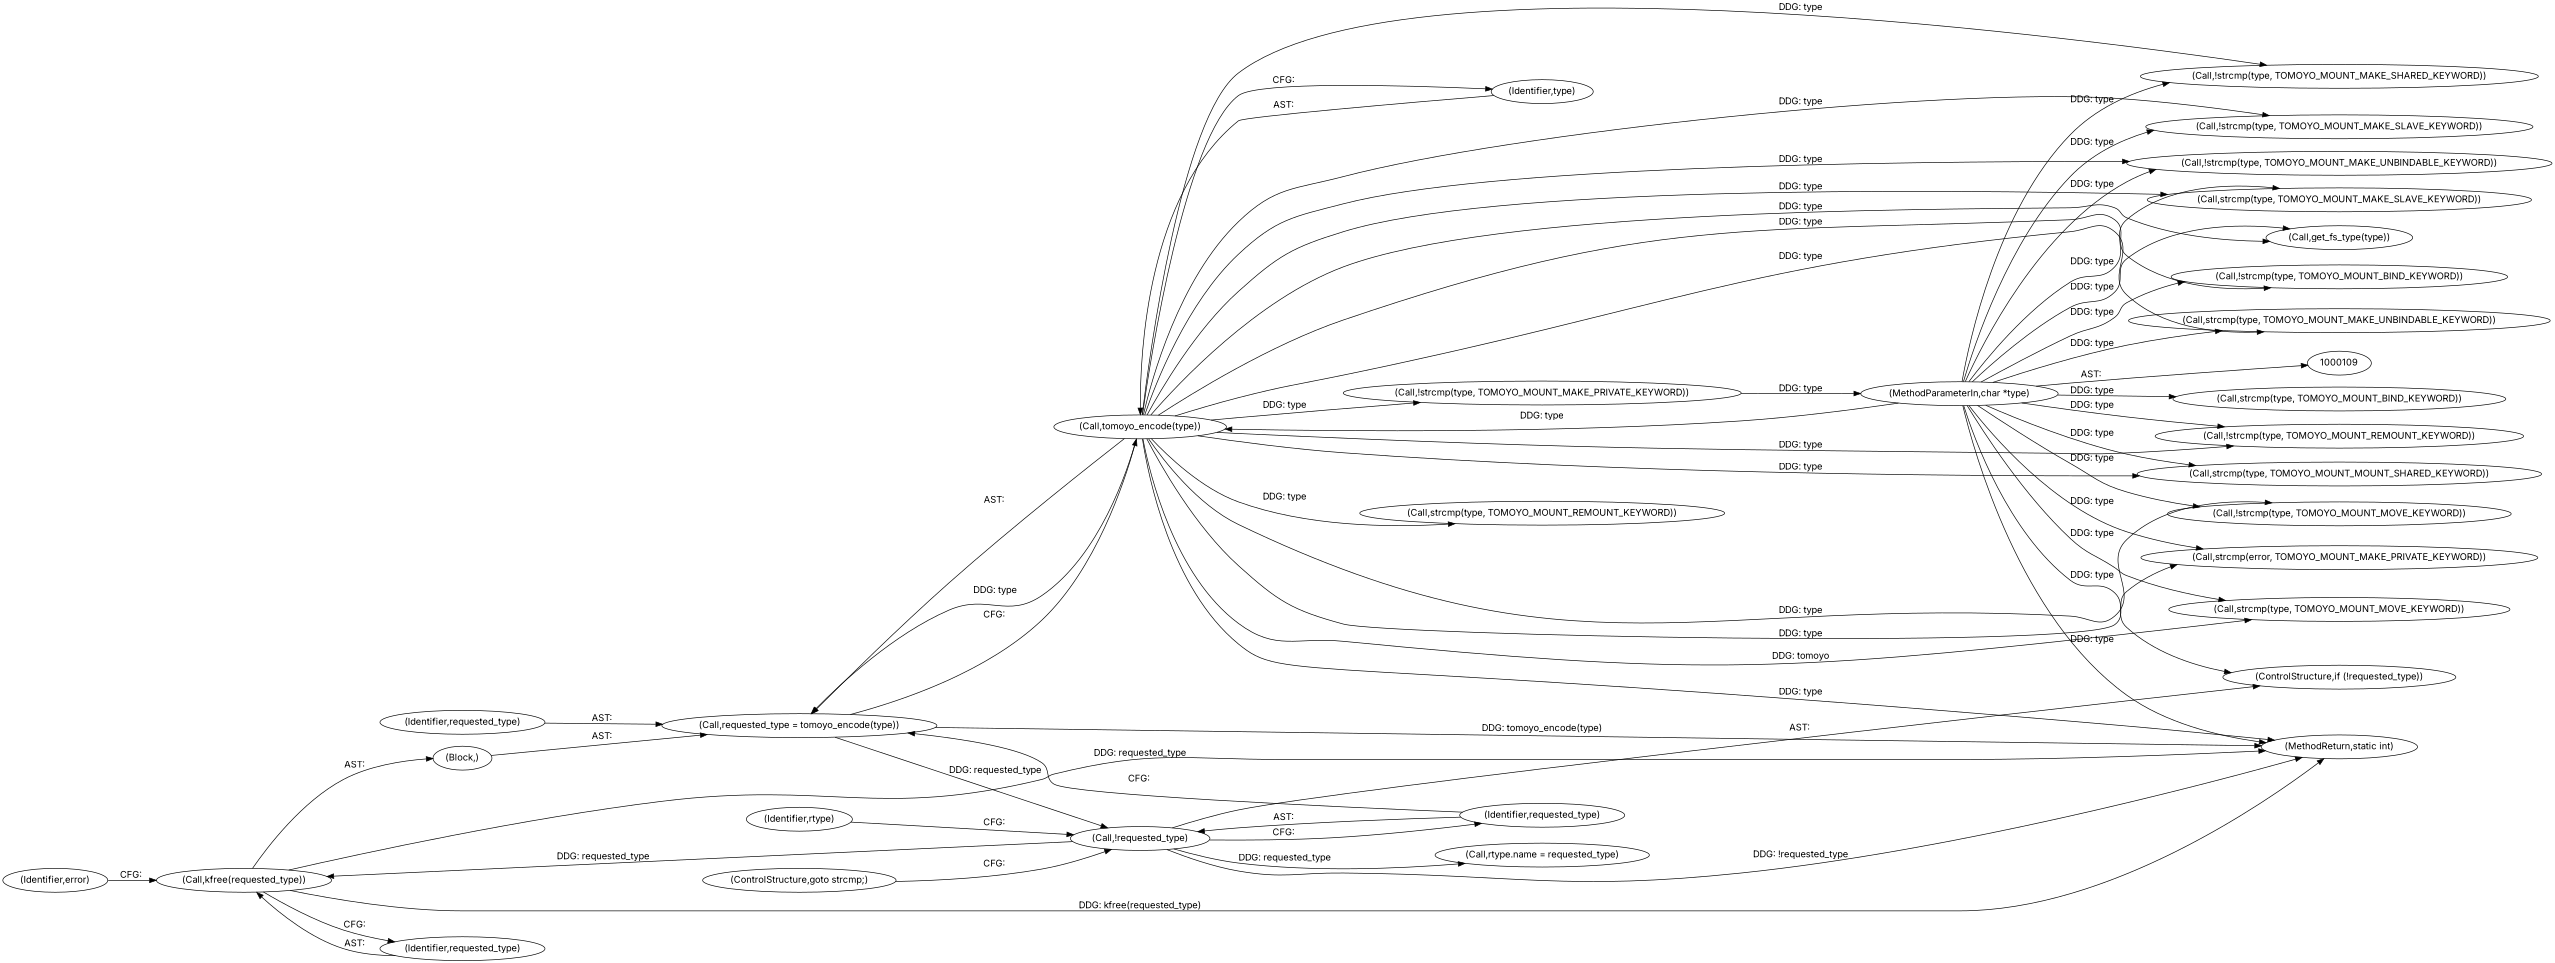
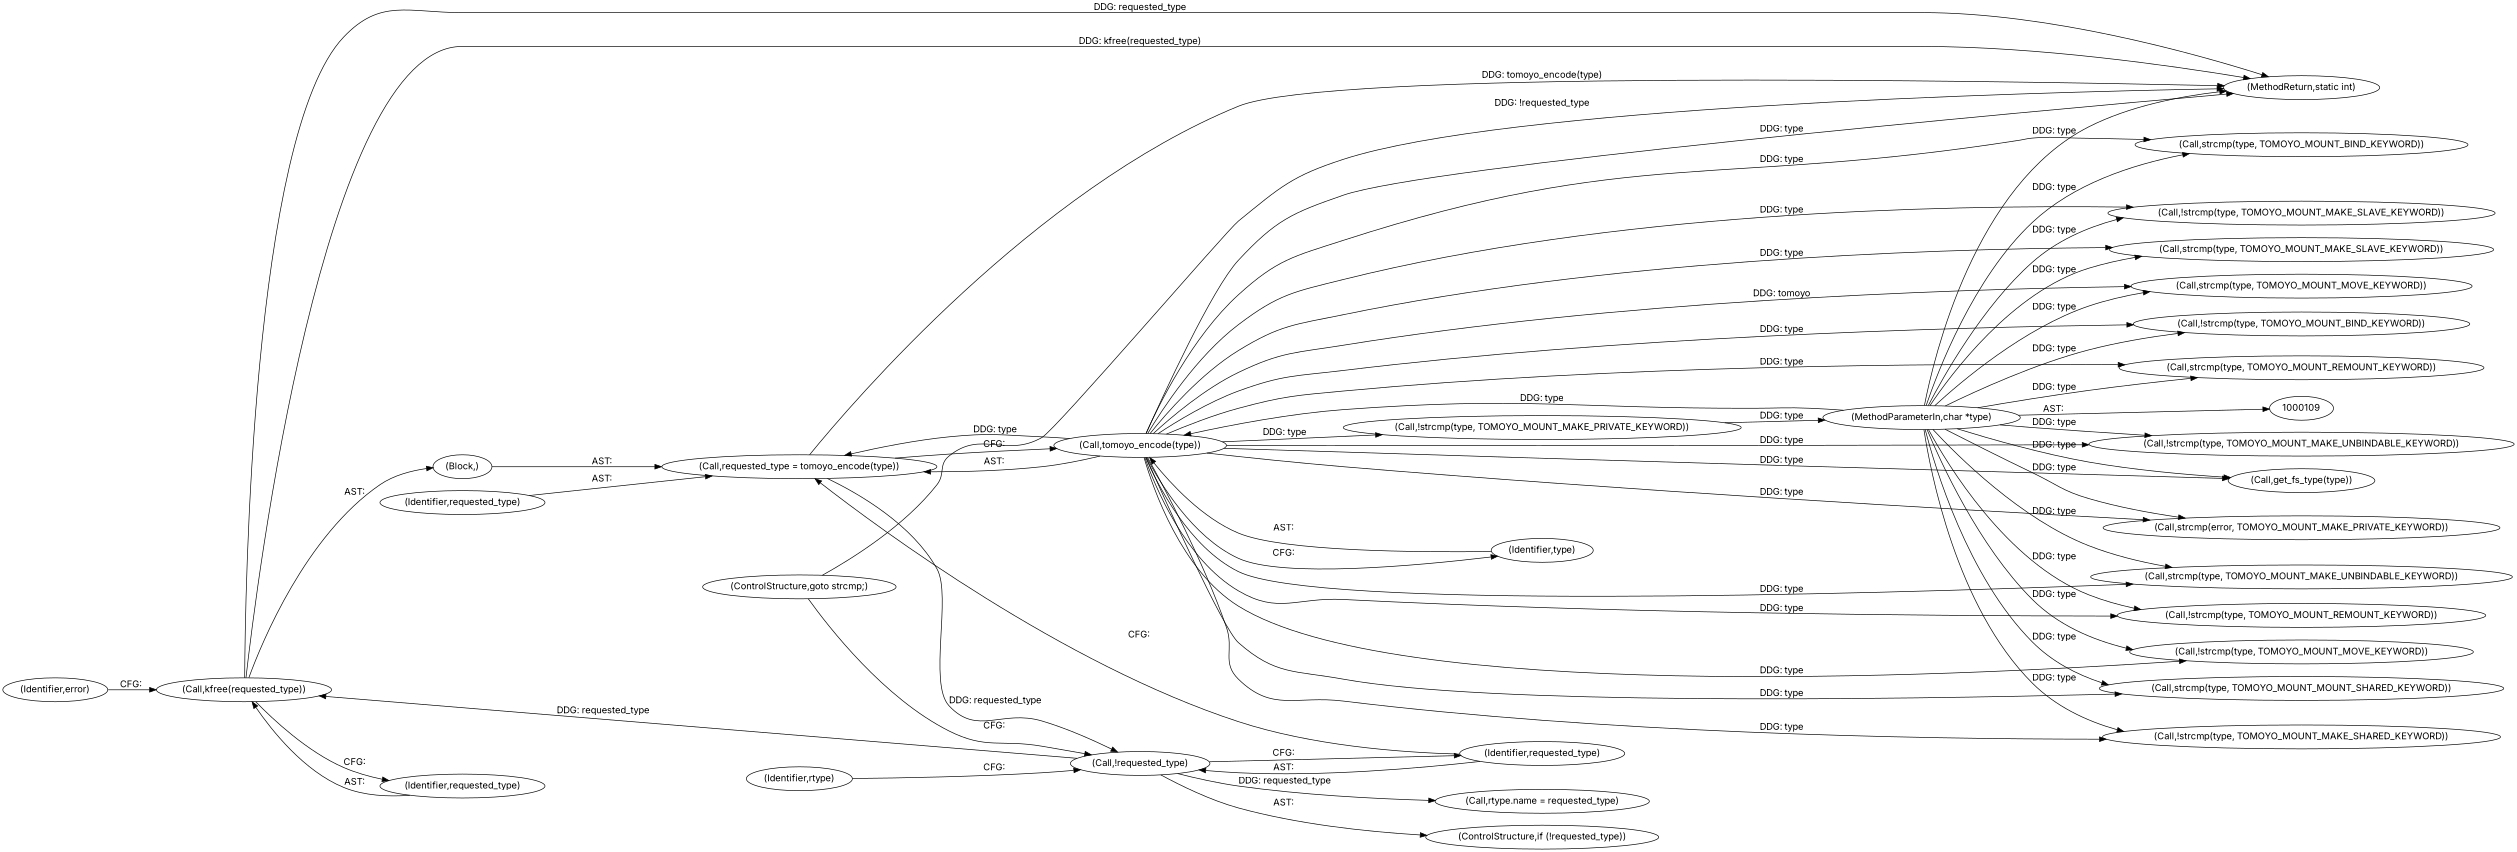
edge "(Call,tomoyo_encode(type))" -> "(Call,strcmp(type, TOMOYO_MOUNT_BIND_KEYWORD))": added, label "DDG: type"
edge "(MethodParameterIn,char *type)" -> "(ControlStructure,if (!requested_type))": now "(MethodParameterIn,char *type)" -> "(Call,strcmp(type, TOMOYO_MOUNT_REMOUNT_KEYWORD))"
edge "(Call,!requested_type)" -> "(MethodReturn,static int)": now "(ControlStructure,goto strcmp;)" -> "(MethodReturn,static int)"
